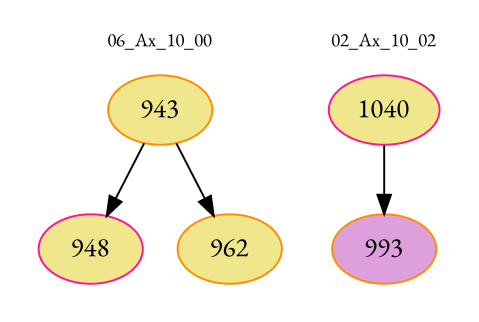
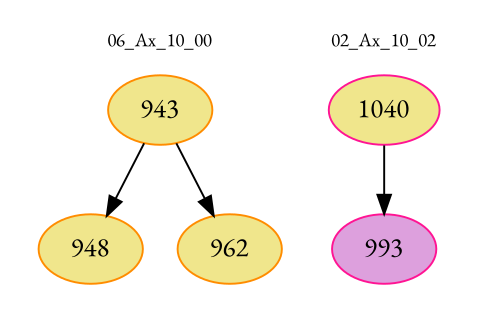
node "948": color deeppink -> darkorange
node "993": color darkorange -> deeppink
